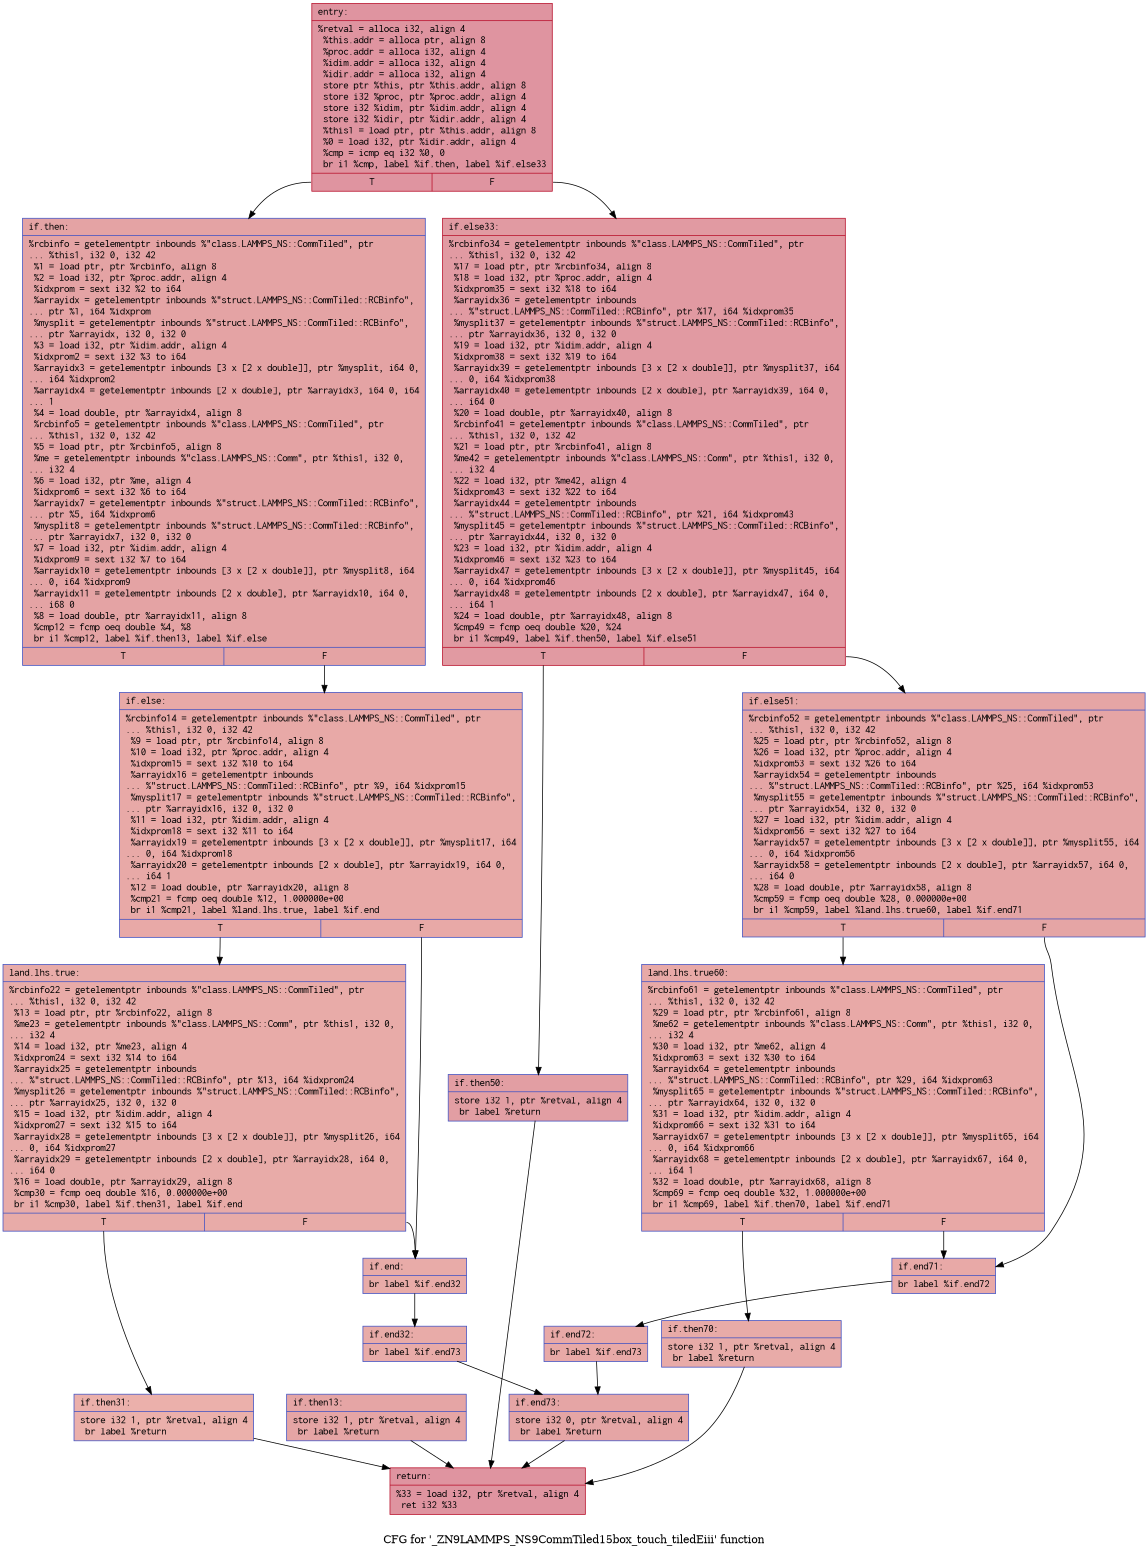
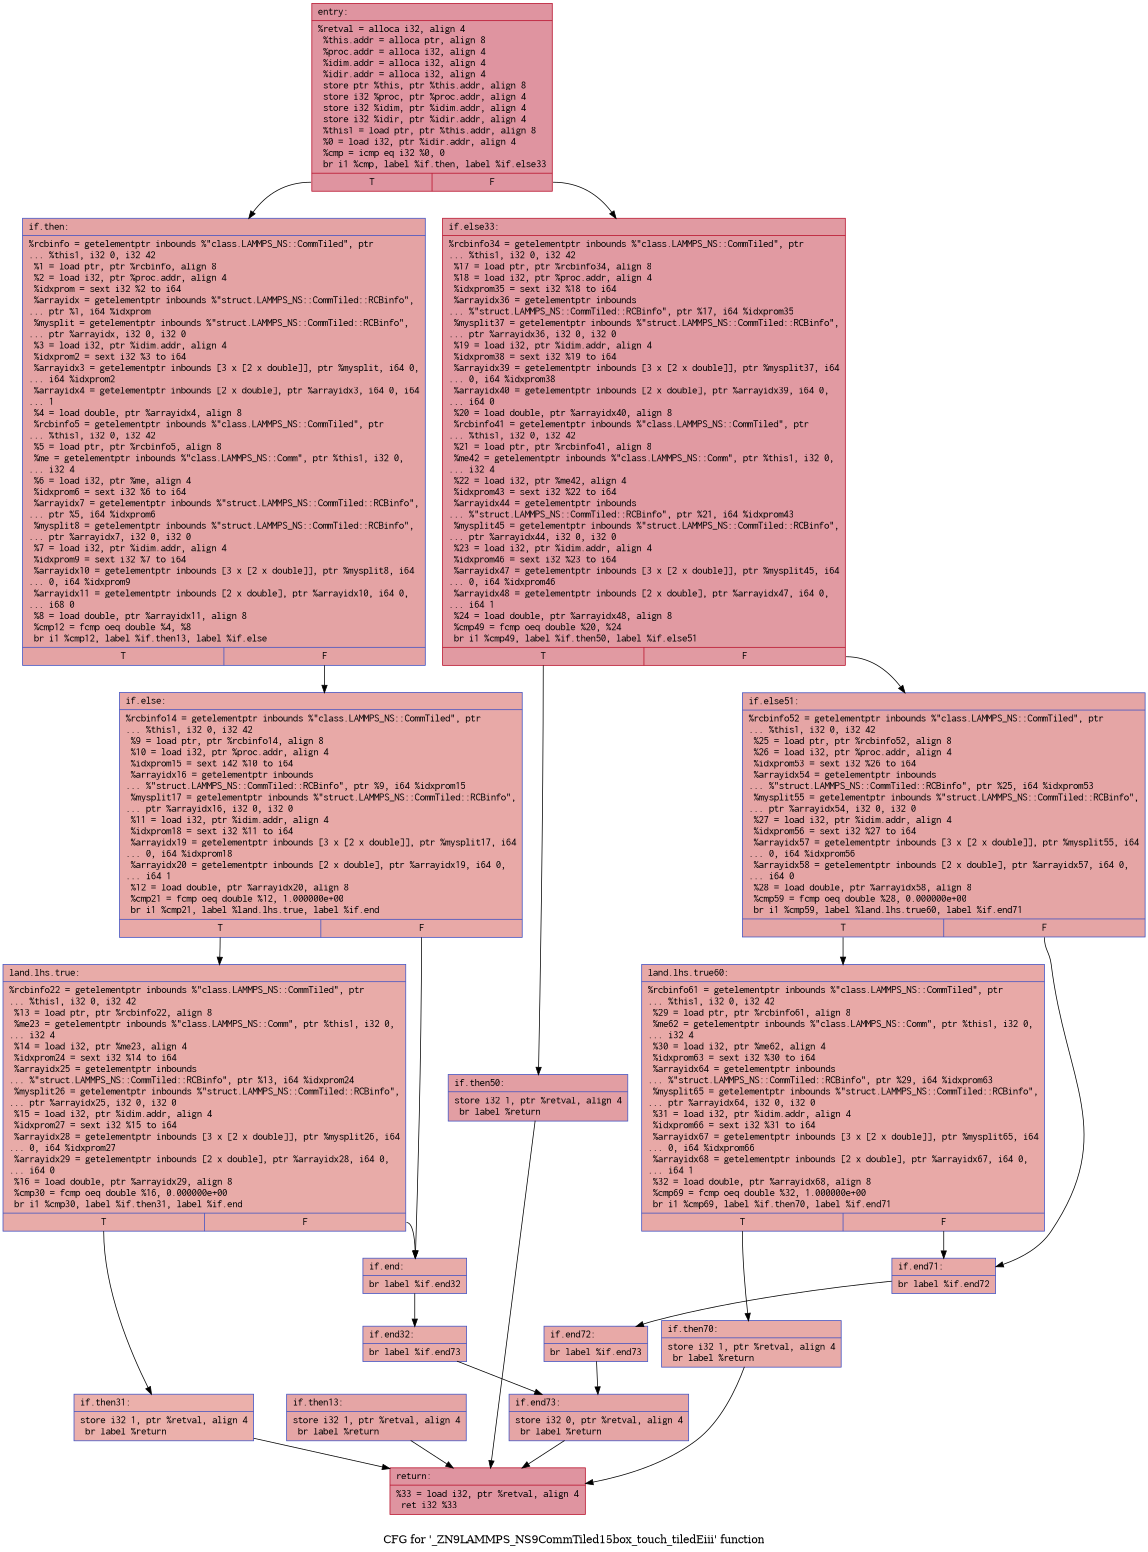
node "if.else:": text "%idxprom15 = sext i32 %10 to i64" -> "%idxprom15 = sext i42 %10 to i64"
